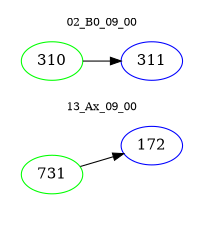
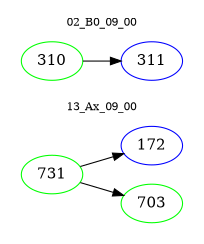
node "703": added
